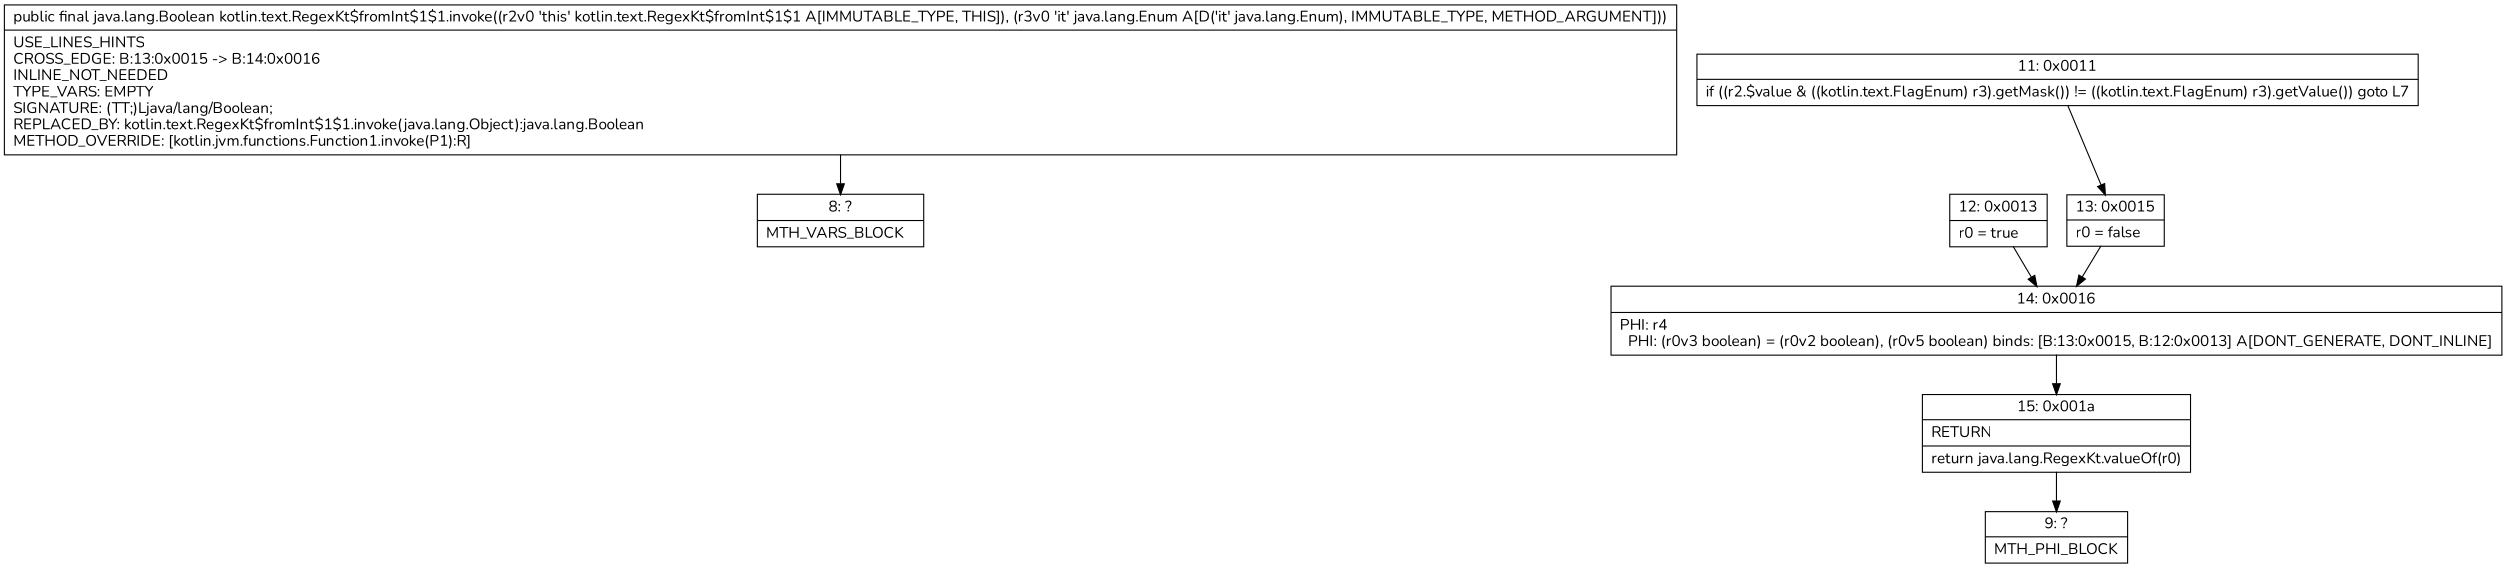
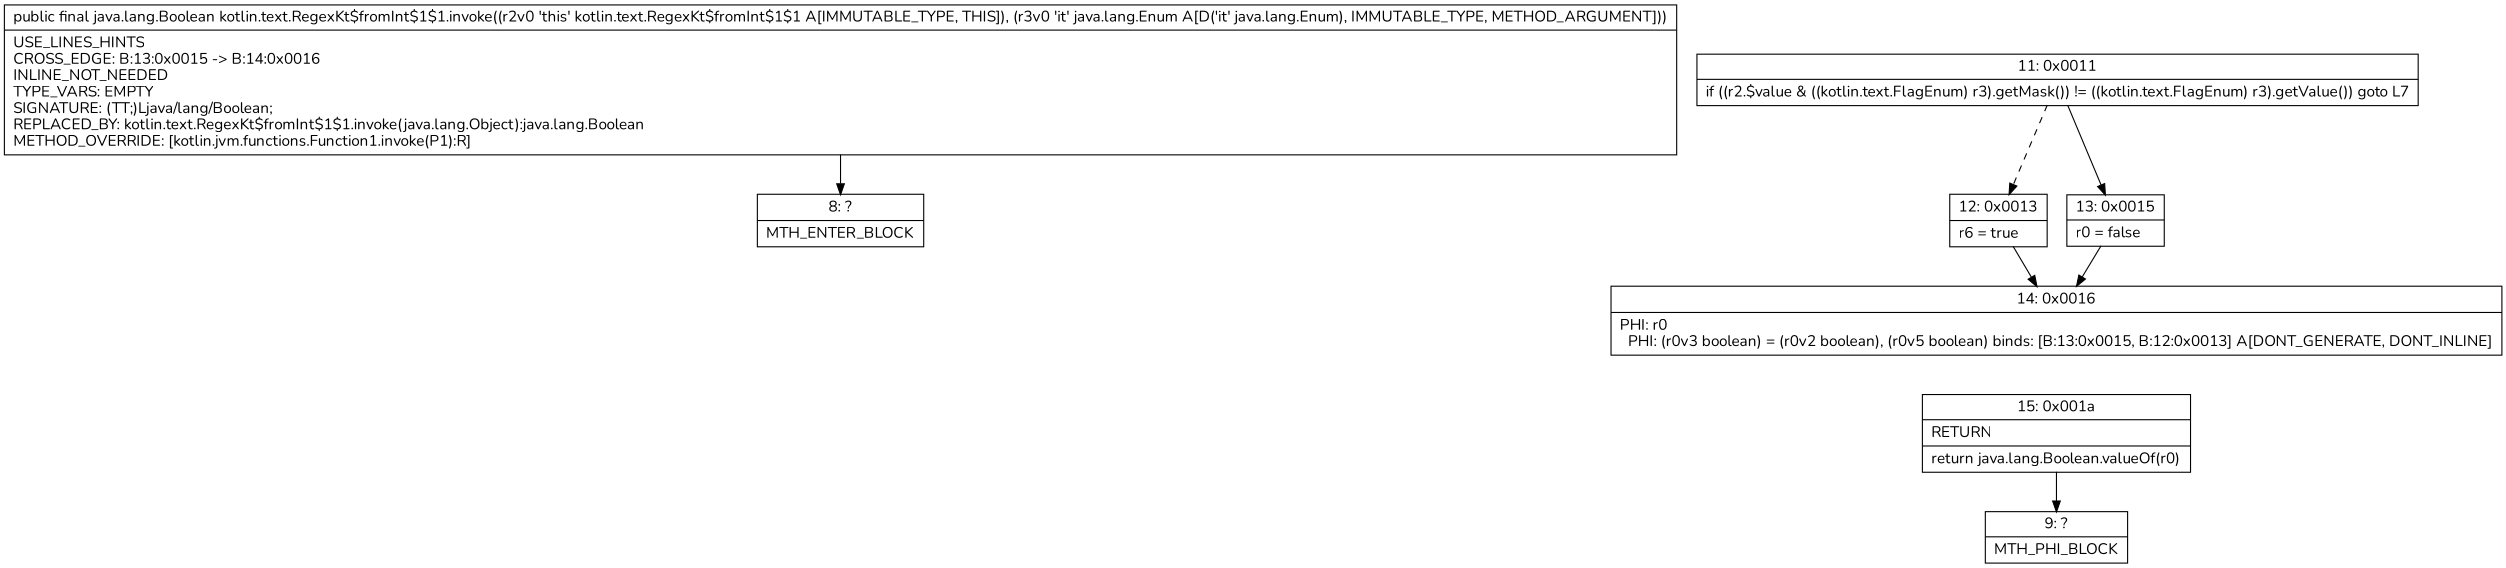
edge "11: 0x0011" -> "12: 0x0013": added
node "8: ?": text "MTH_VARS_BLOCK" -> "MTH_ENTER_BLOCK"
node "12: 0x0013": text "r0 = true" -> "r6 = true"
node "14: 0x0016": text "PHI: r4" -> "PHI: r0"
edge "14: 0x0016" -> "15: 0x001a": removed
node "15: 0x001a": text "return java.lang.RegexKt.valueOf(r0)" -> "return java.lang.Boolean.valueOf(r0)"
